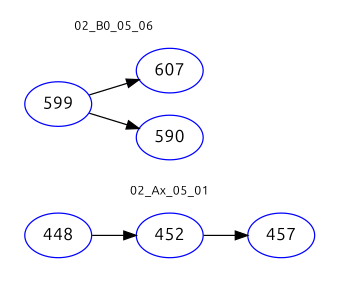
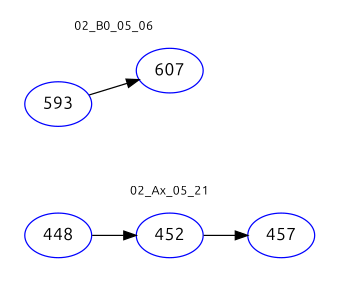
node "599": label "599" -> "593"
node "590": removed
cluster "02_Ax_05_01": label "02_Ax_05_01" -> "02_Ax_05_21"
